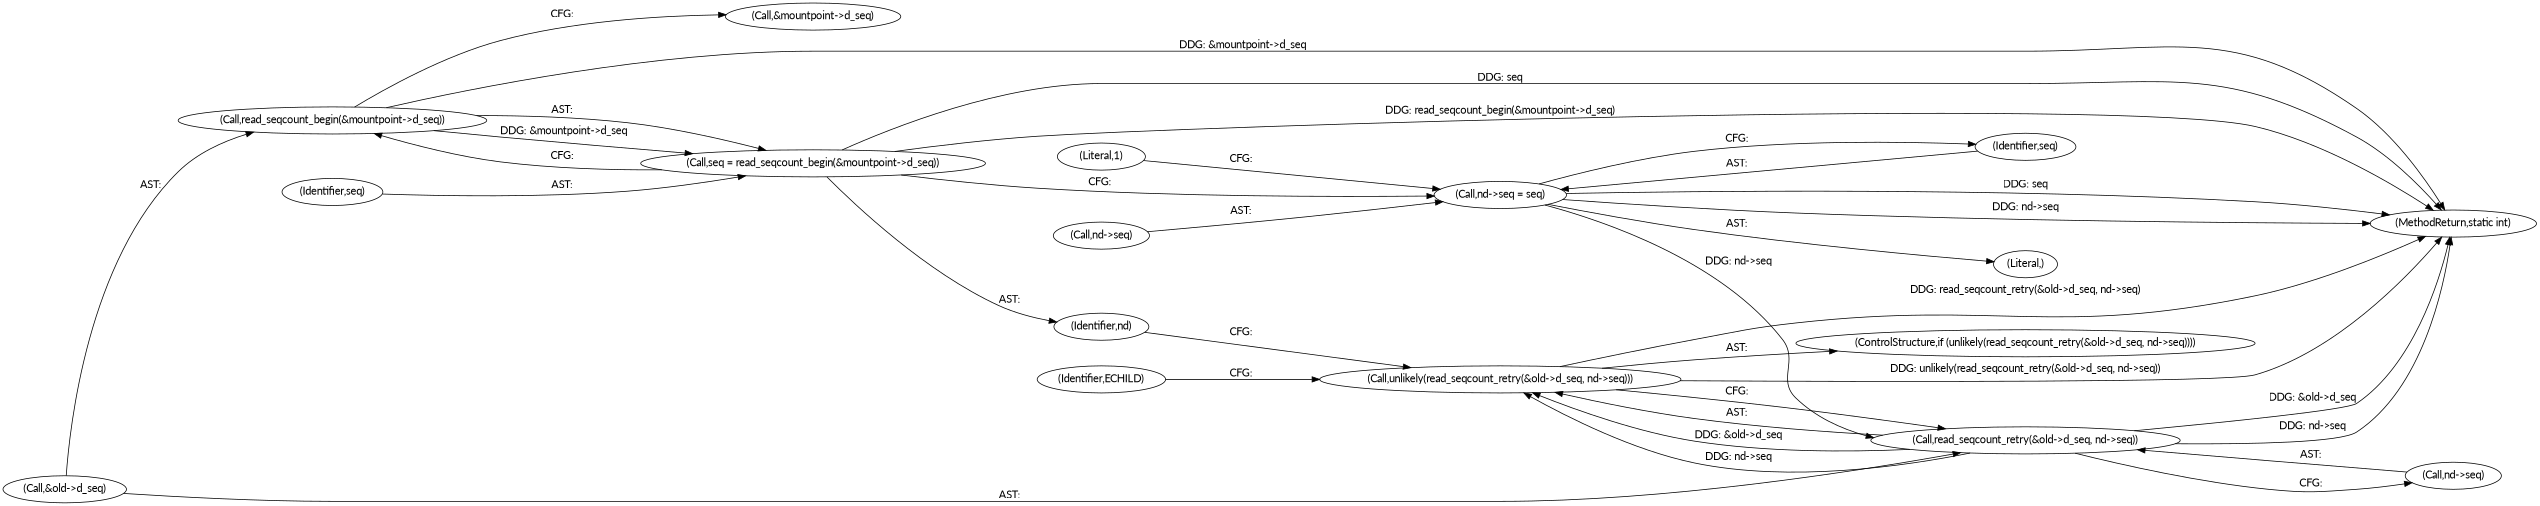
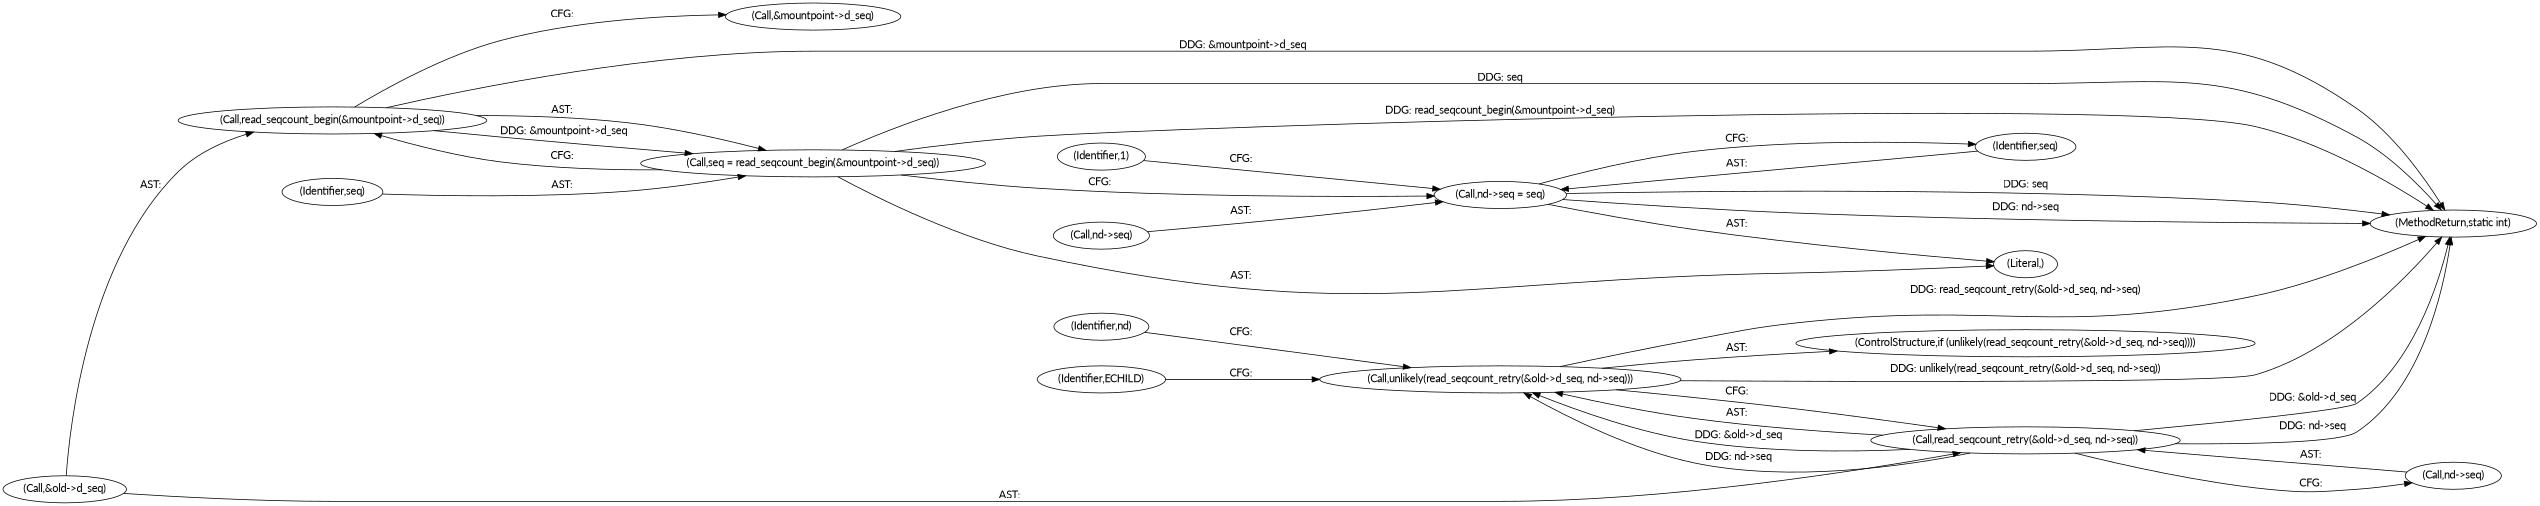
node "(Literal,1)": label "(Literal,1)" -> "(Identifier,1)"
edge "(Call,seq = read_seqcount_begin(&mountpoint->d_seq))" -> "(Identifier,nd)": now "(Call,seq = read_seqcount_begin(&mountpoint->d_seq))" -> "(Literal,)"
edge "(Call,nd->seq = seq)" -> "(Call,read_seqcount_retry(&old->d_seq, nd->seq))": removed, label "DDG: nd->seq"
